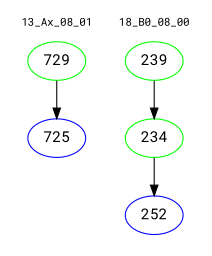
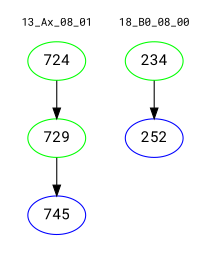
node "724": added
node "239": removed
node "725": label "725" -> "745"
